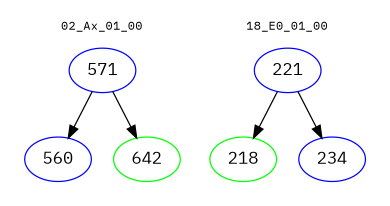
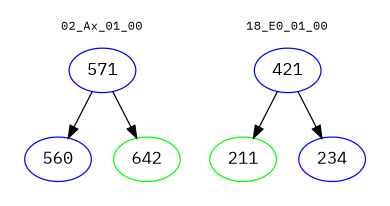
node "221": label "221" -> "421"
node "218": label "218" -> "211"
